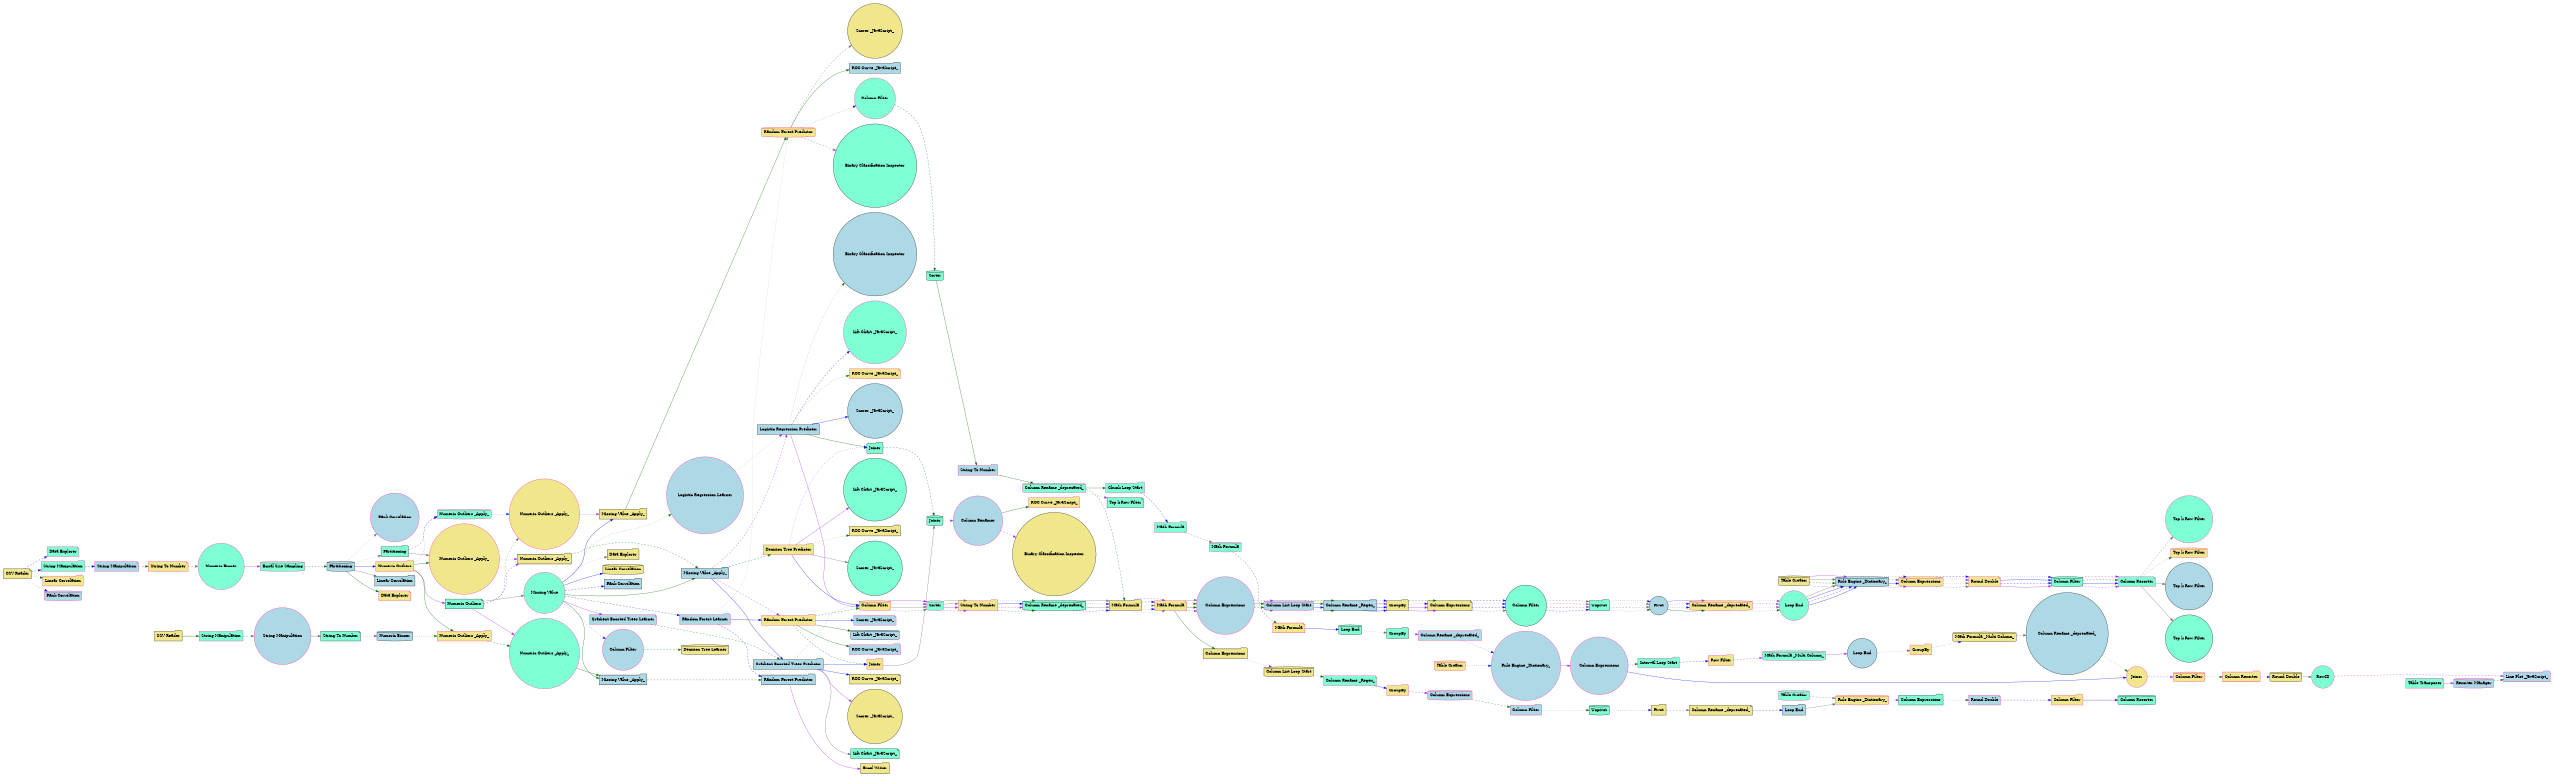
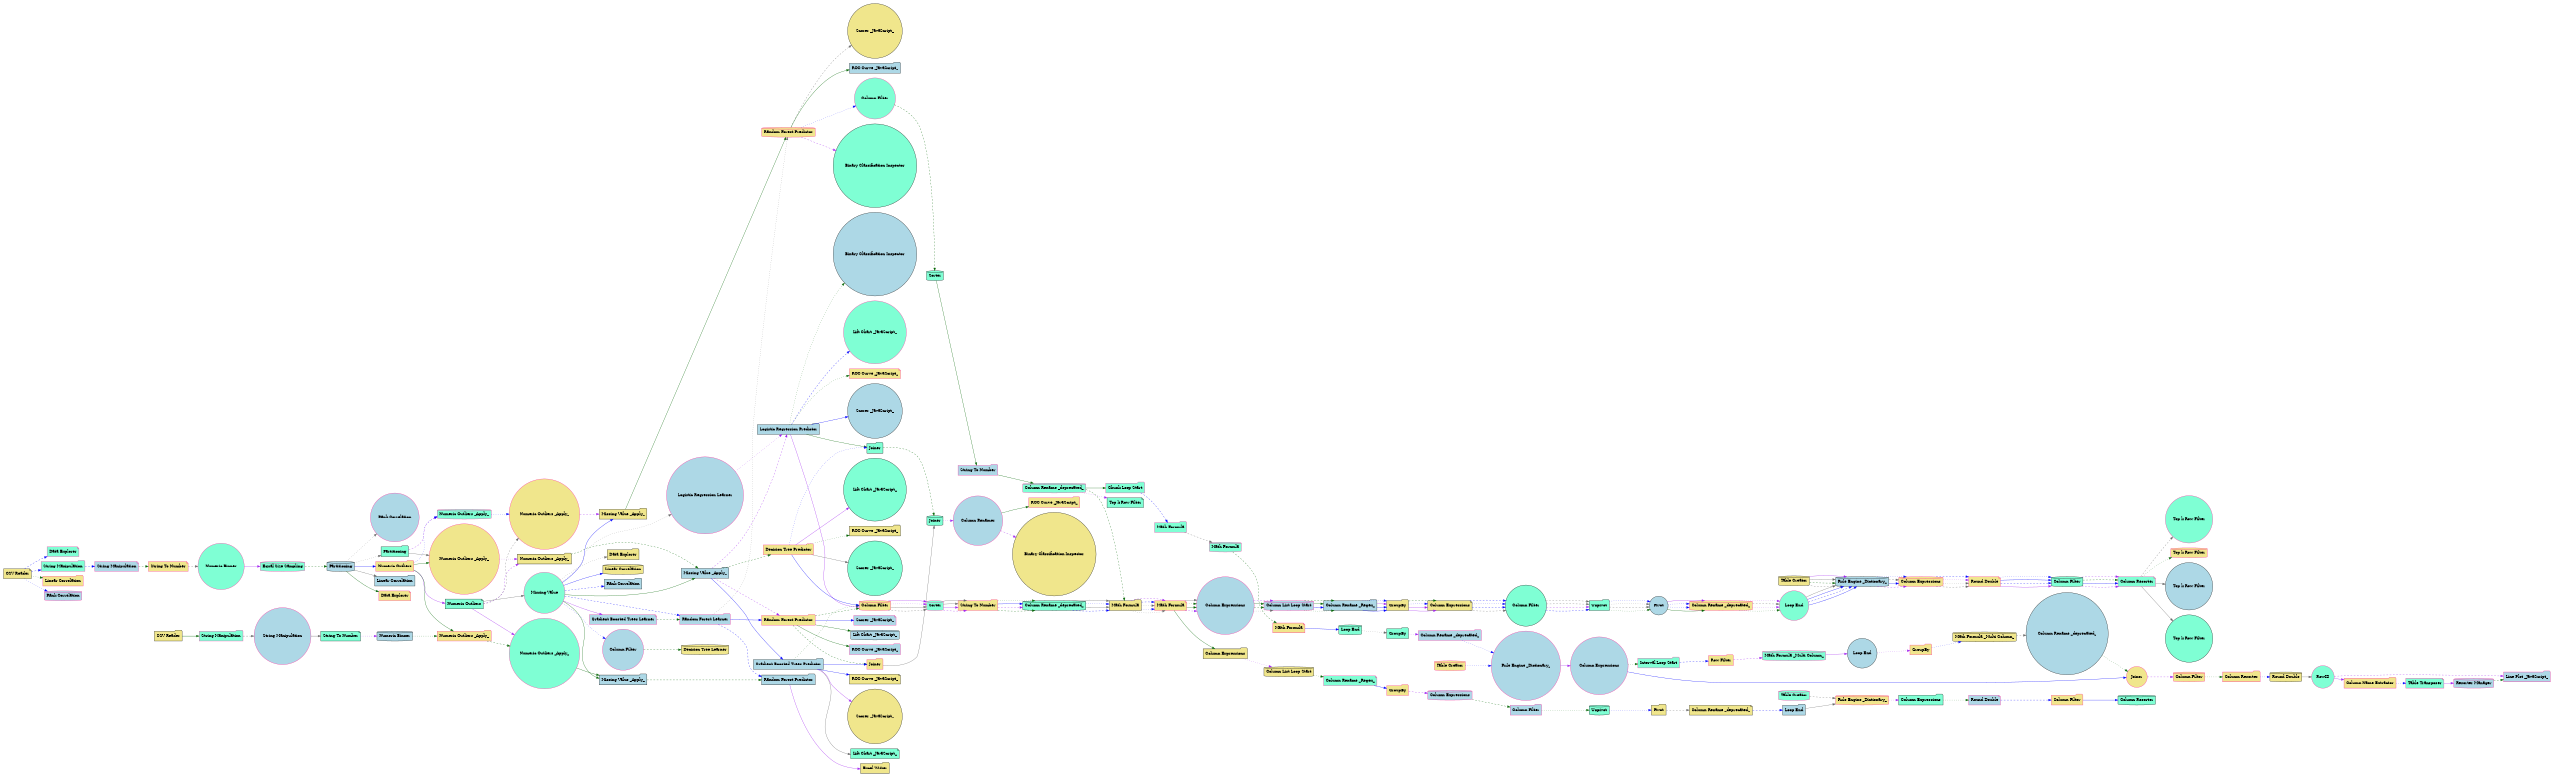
edge "Missing Value" -> "Logistic Regression Learner": color darkgreen -> gray40
edge "Gradient Boosted Trees Learner" -> "Gradient Boosted Trees Predictor": now "Gradient Boosted Trees Learner" -> "Random Forest Learner"
node "Column Name Extractor": added
